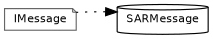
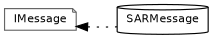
edge "IMessage" -> "SARMessage": reversed
